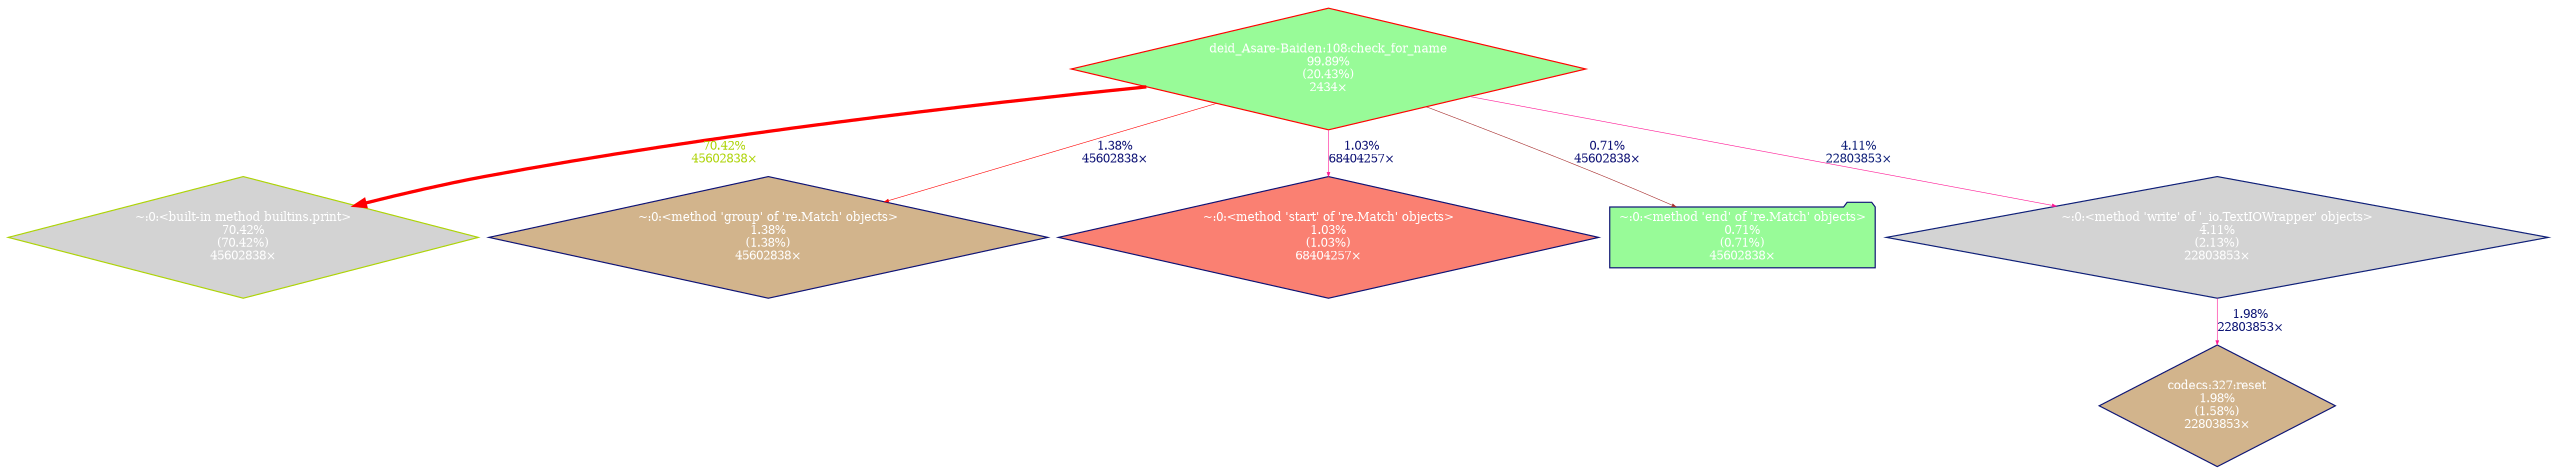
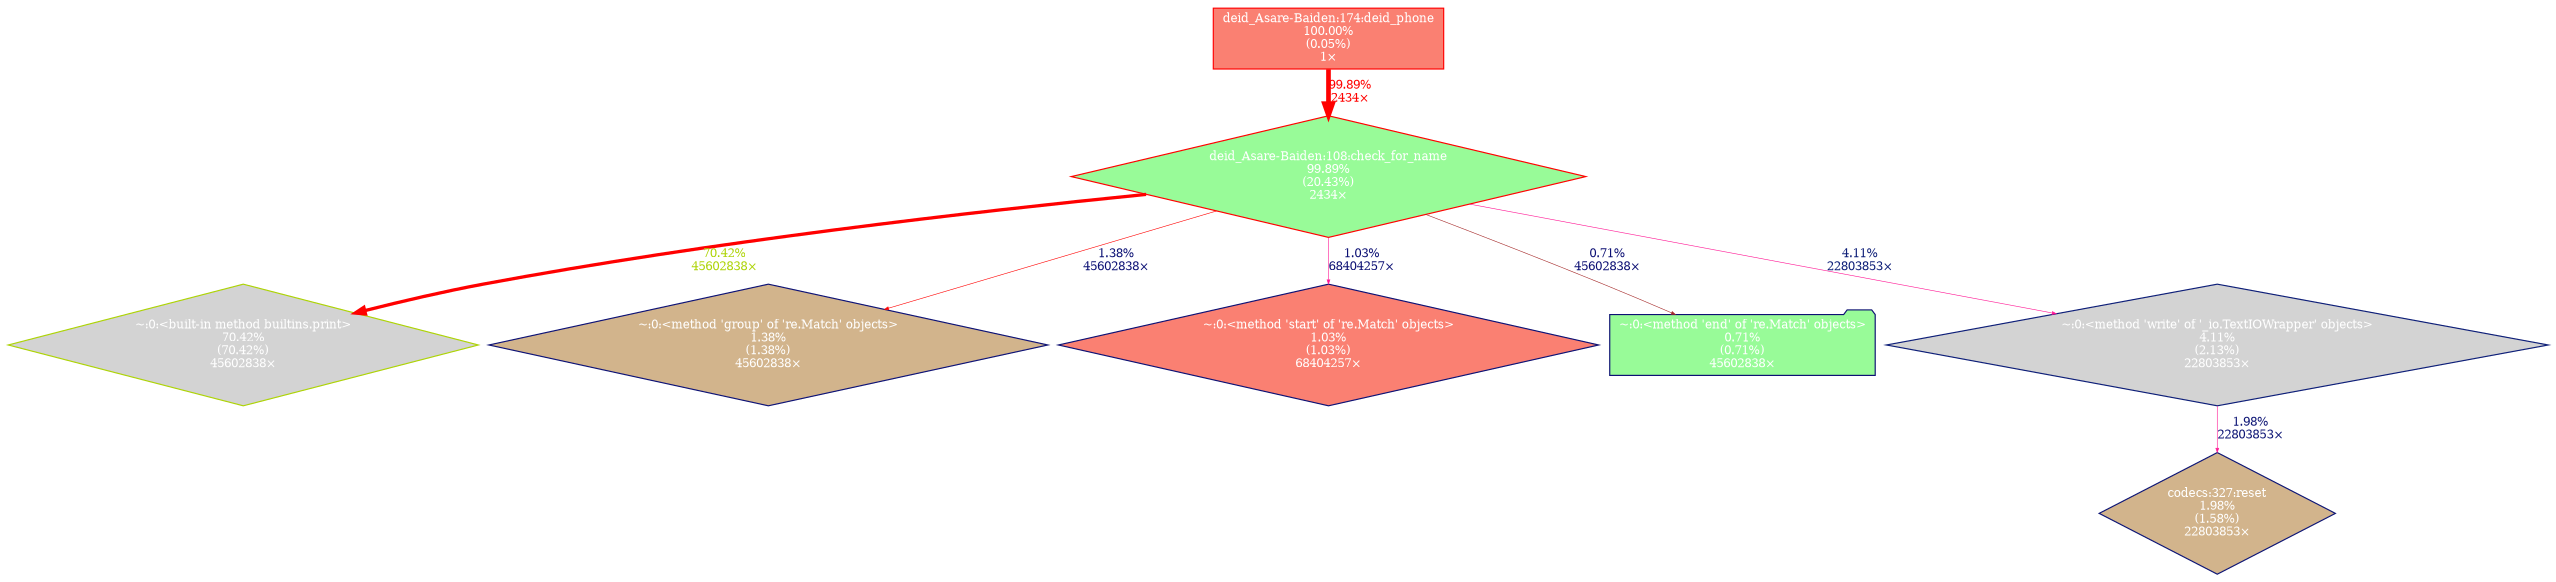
node "deid_Asare-Baiden:174:deid_phone 100.00% (0.05%) 1×": added
